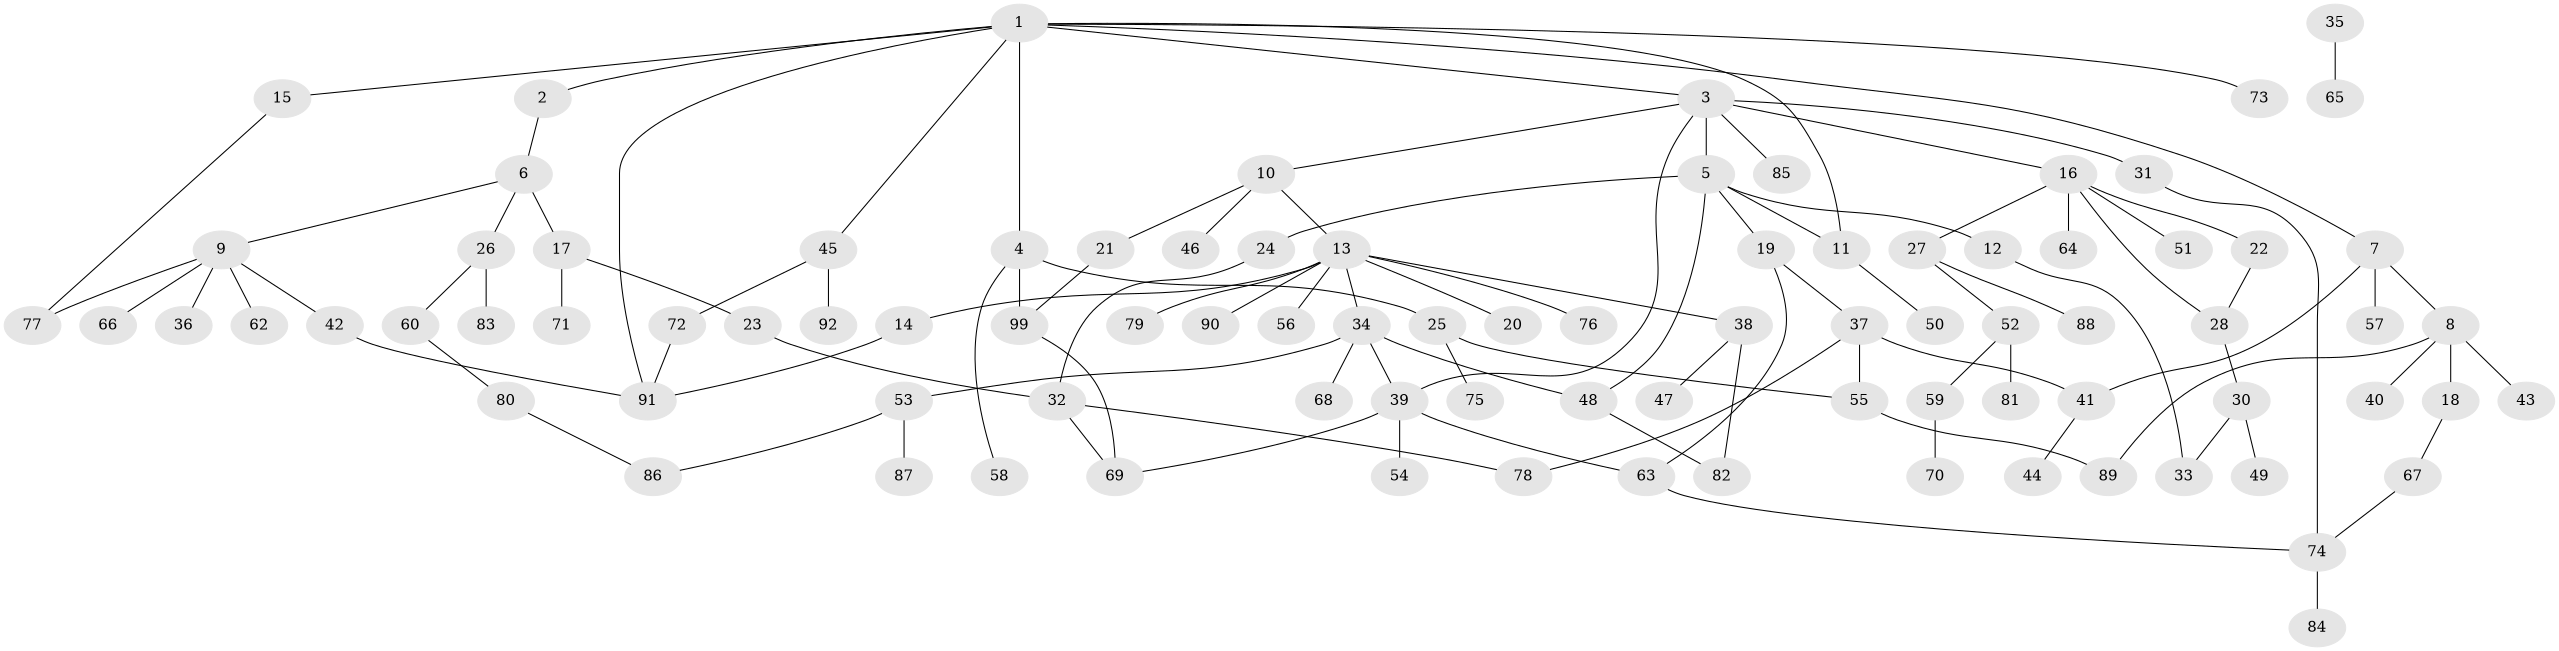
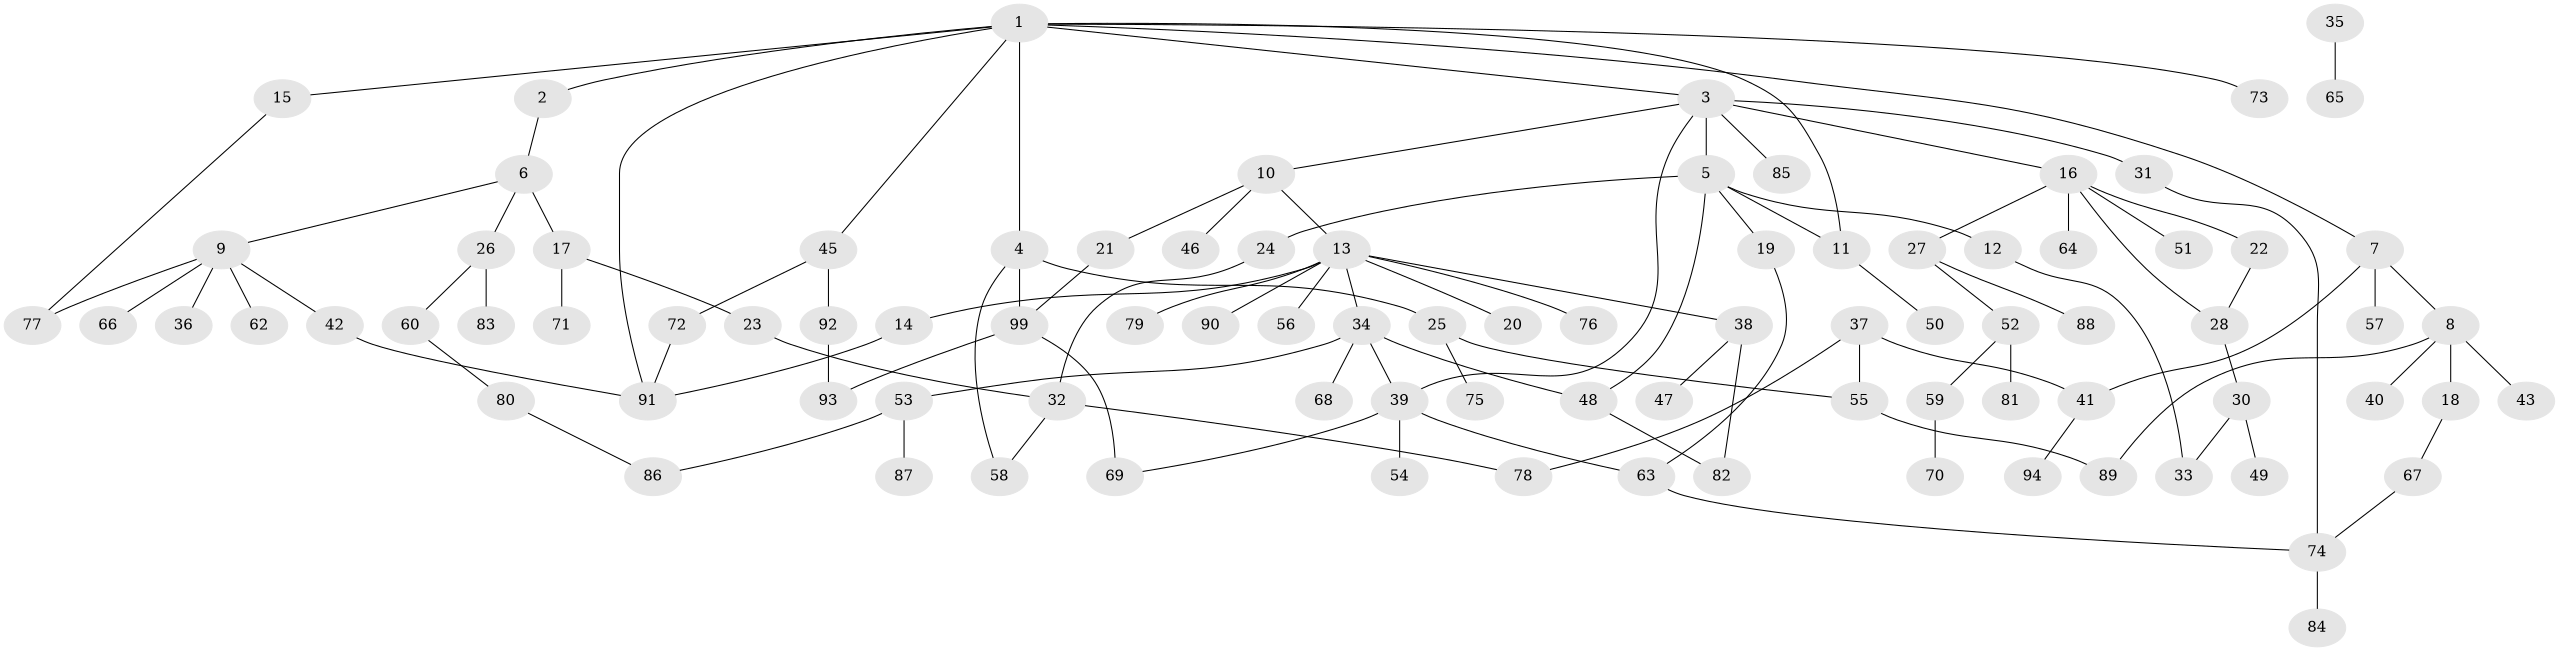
edge "19" -- "37": removed
node "93": added
edge "32" -- "69": now "32" -- "58"
node "44": label "44" -> "94"
